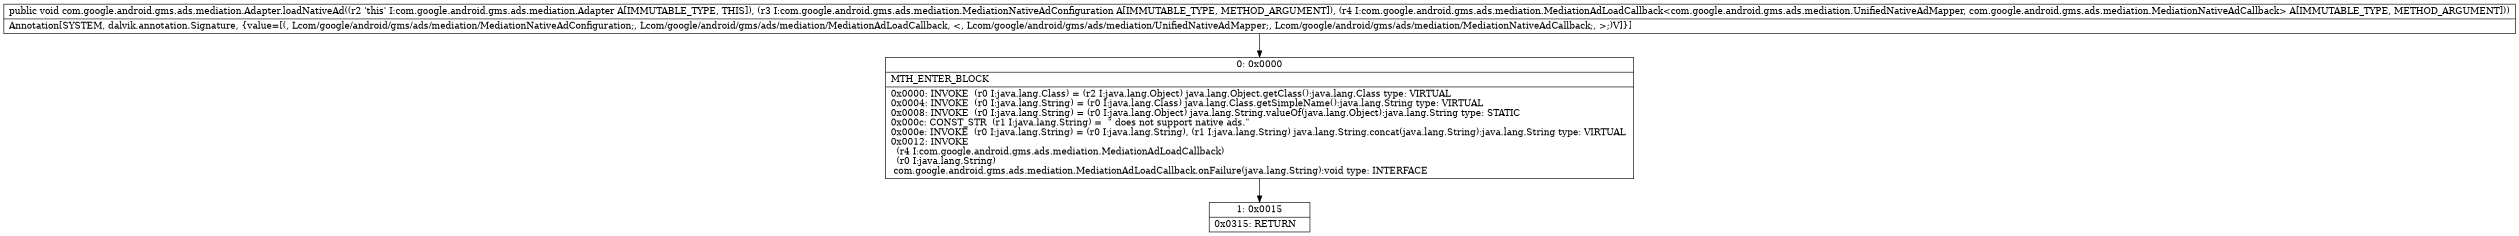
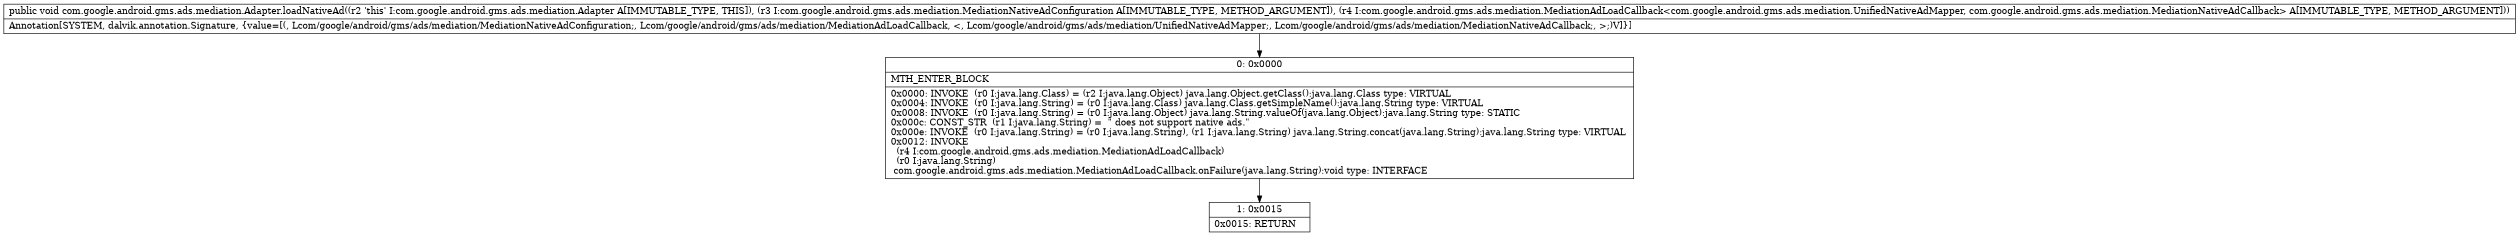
node "1: 0x0015": text "0x0315: RETURN" -> "0x0015: RETURN"
